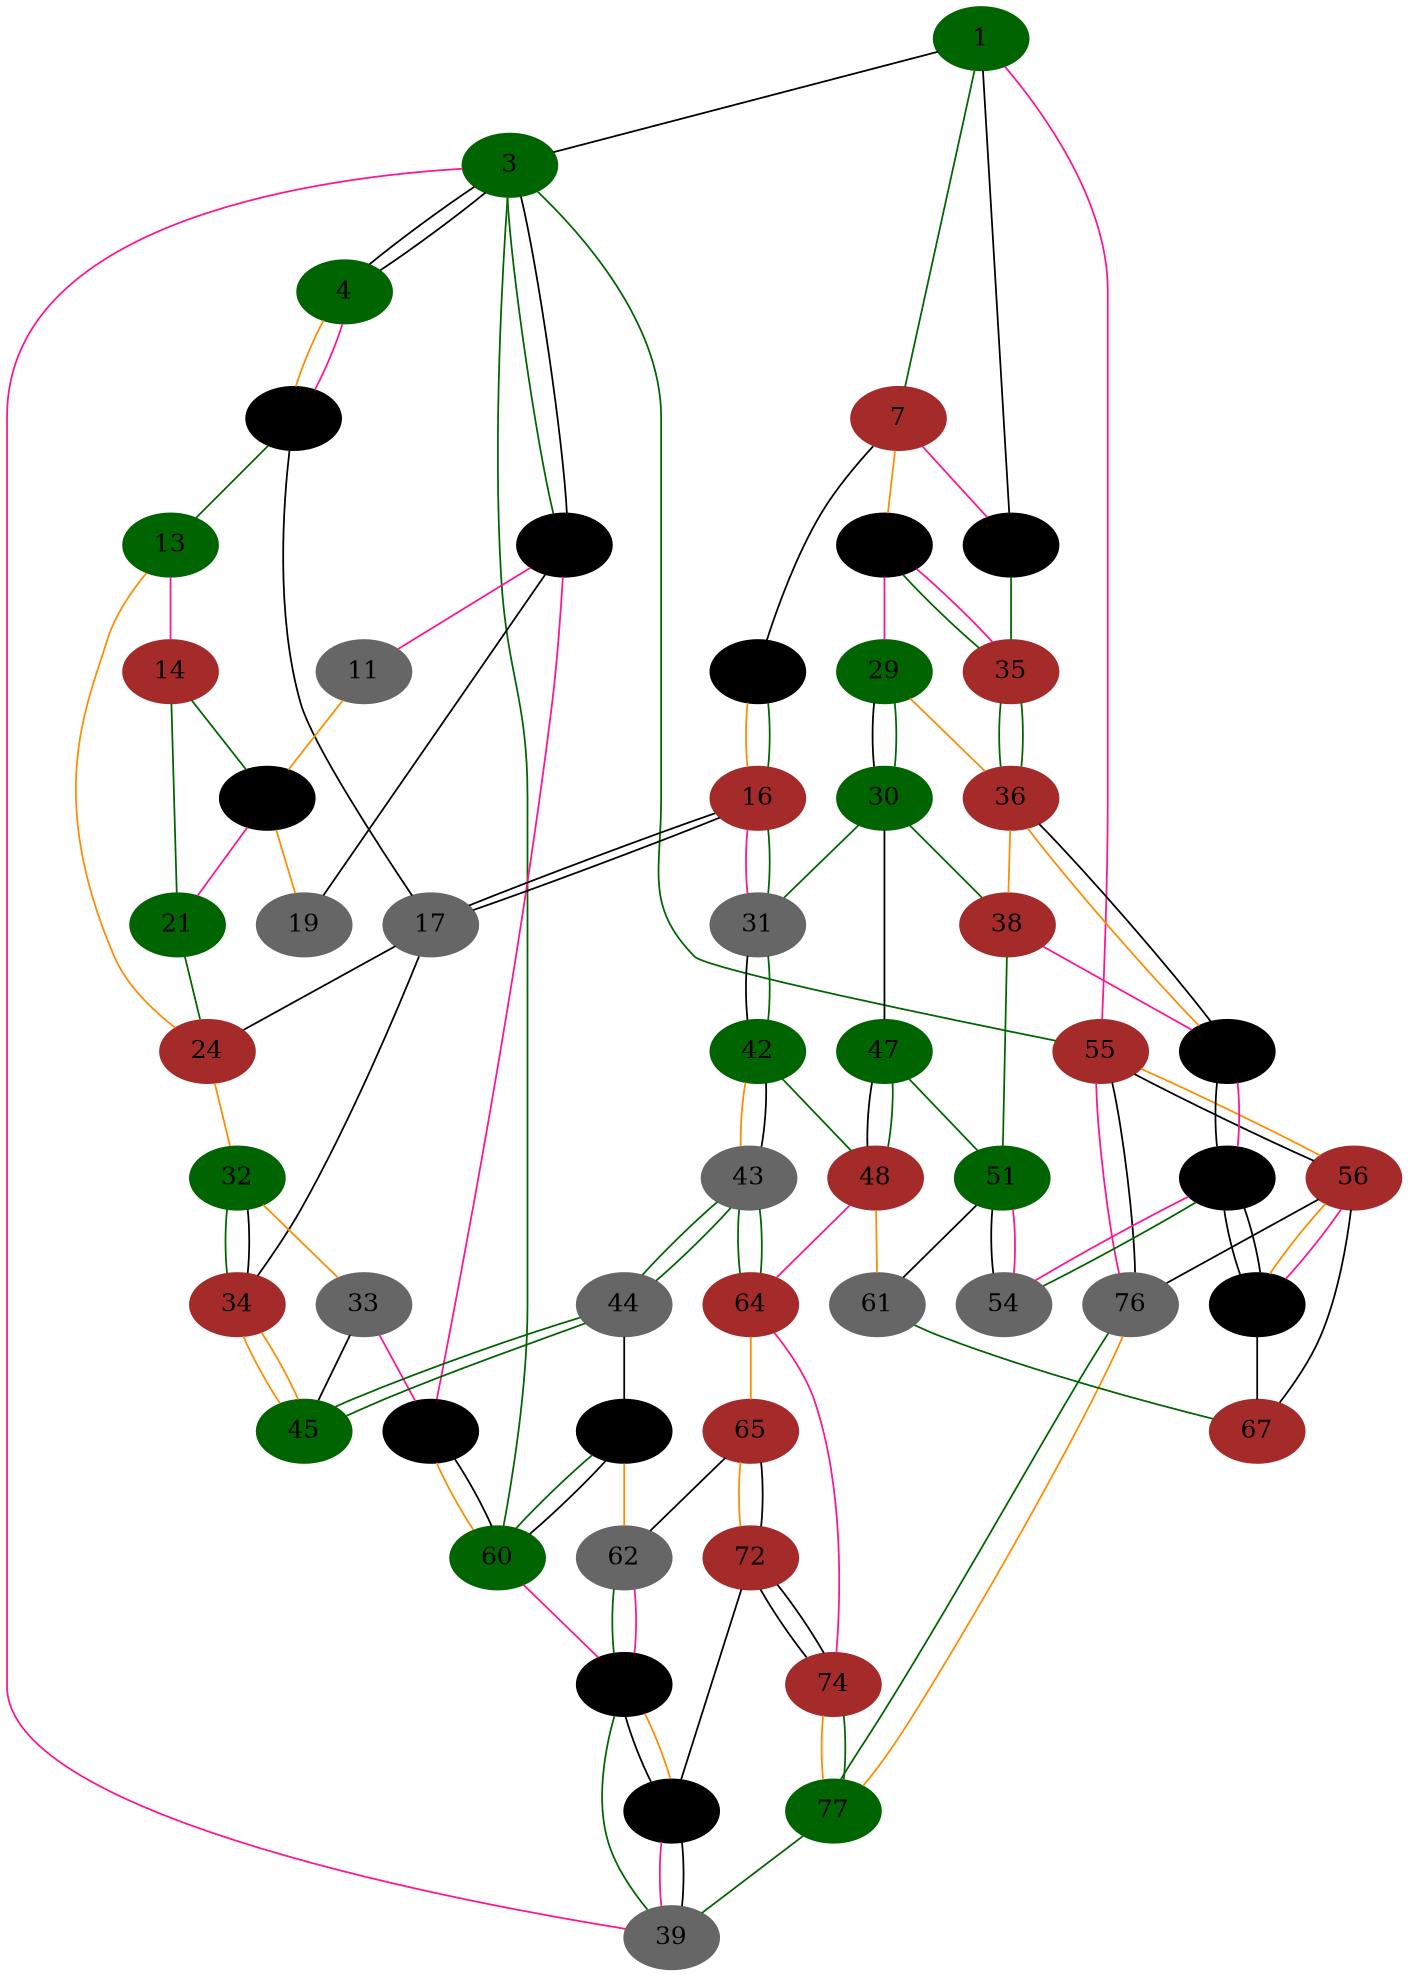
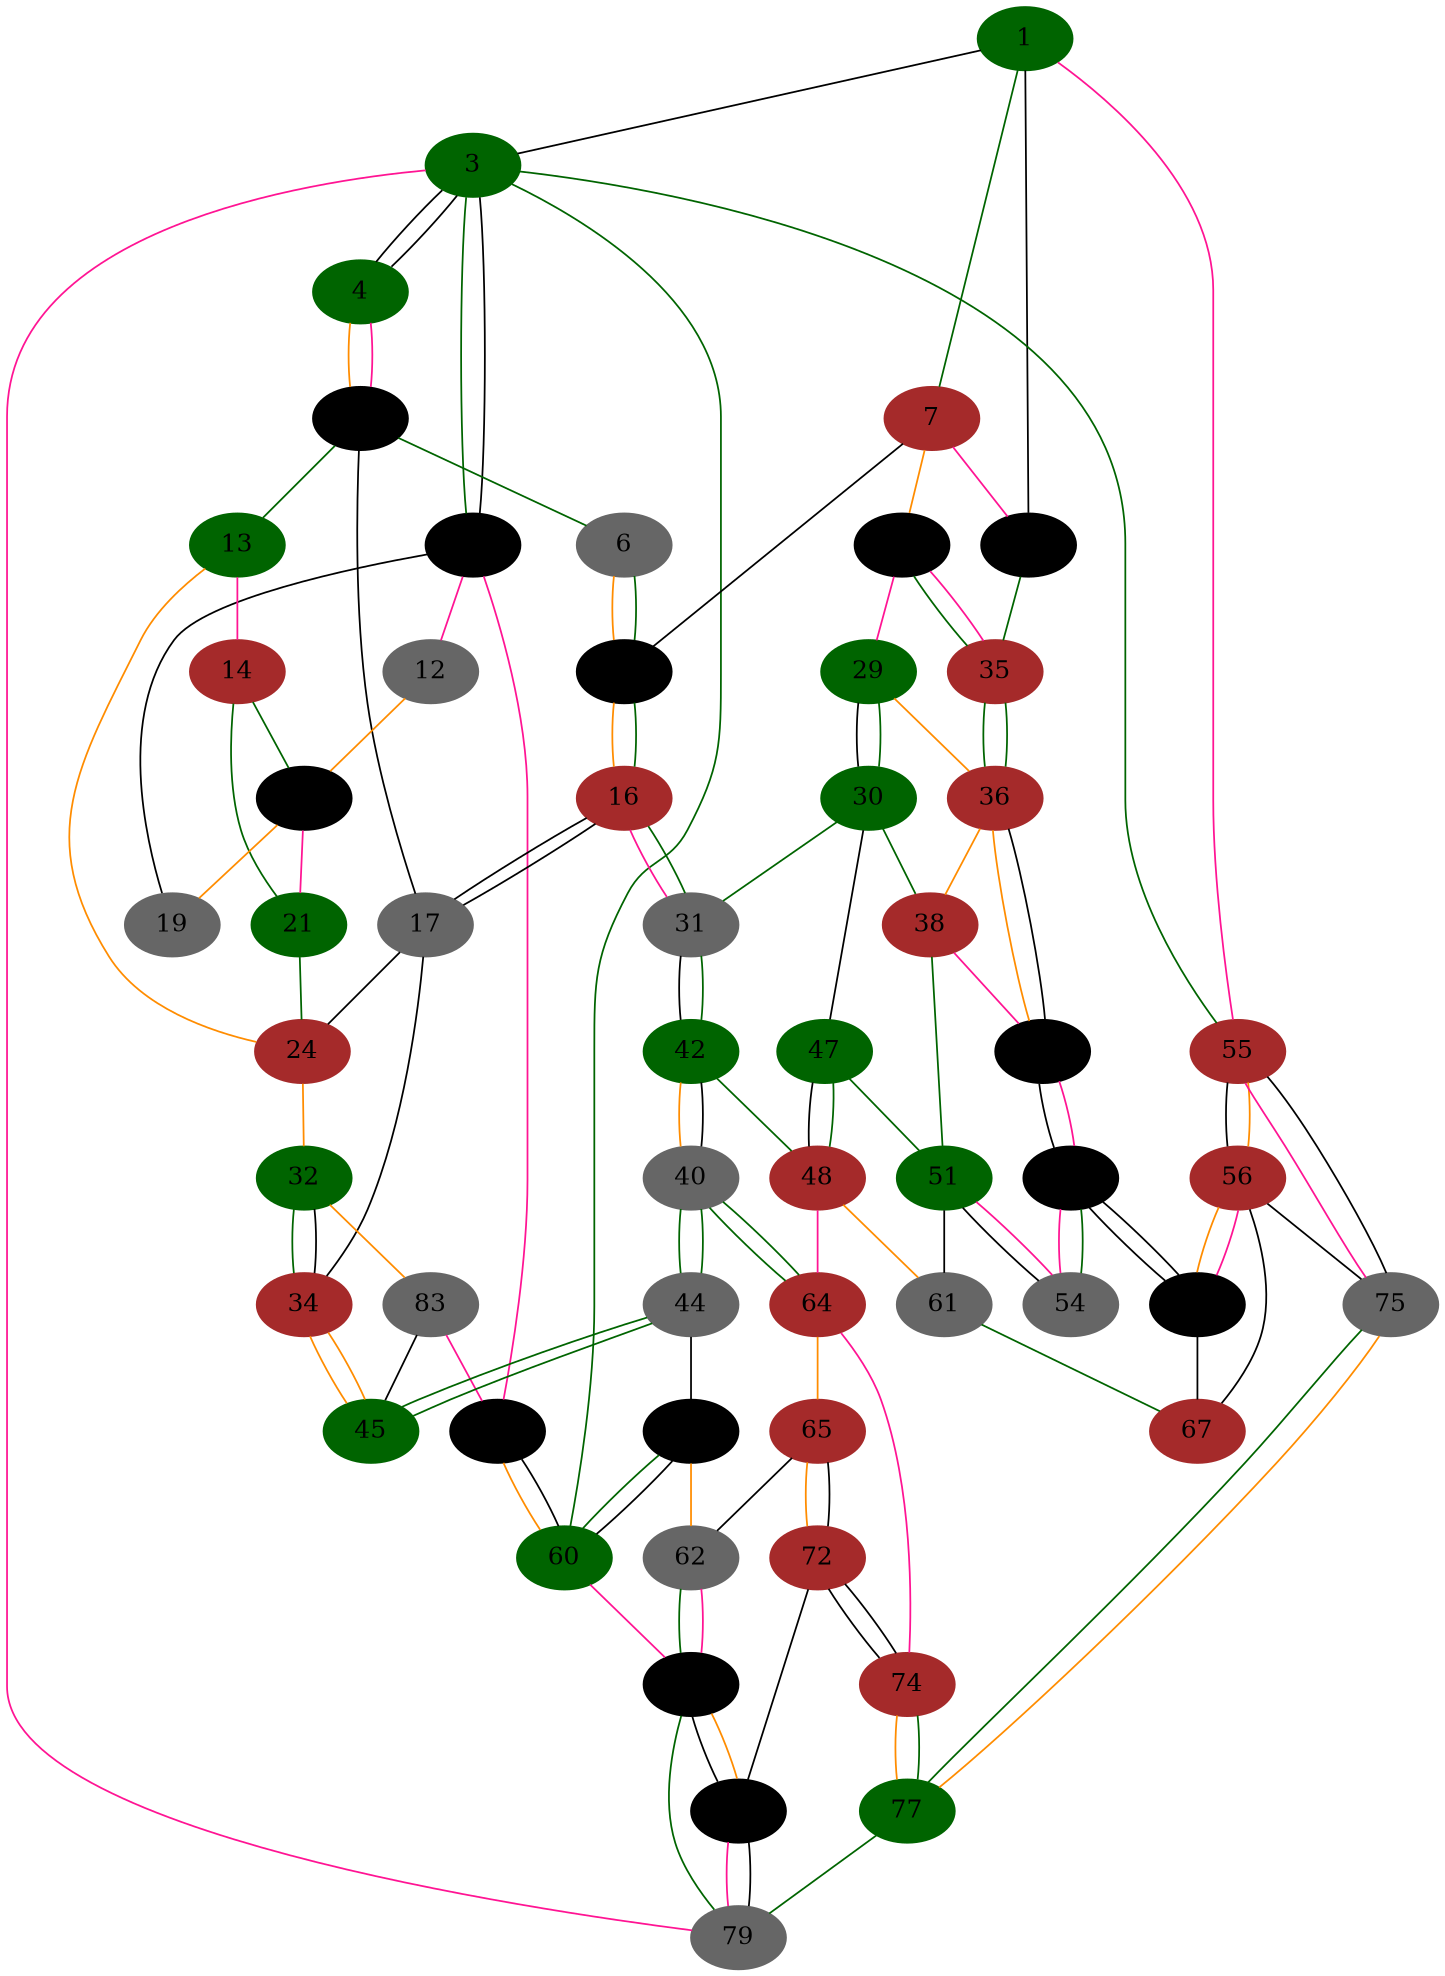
node "6": added
node "11": label "11" -> "12"
node "43": label "43" -> "40"
node "33": label "33" -> "83"
node "76": label "76" -> "75"
node "39": label "39" -> "79"
